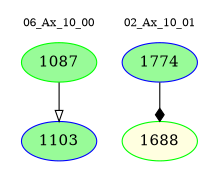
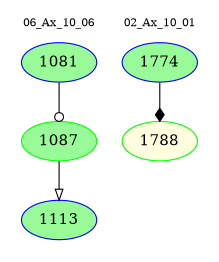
cluster "06_Ax_10_00": label "06_Ax_10_00" -> "06_Ax_10_06"
node "1081": added
node "1103": label "1103" -> "1113"
node "1688": label "1688" -> "1788"
